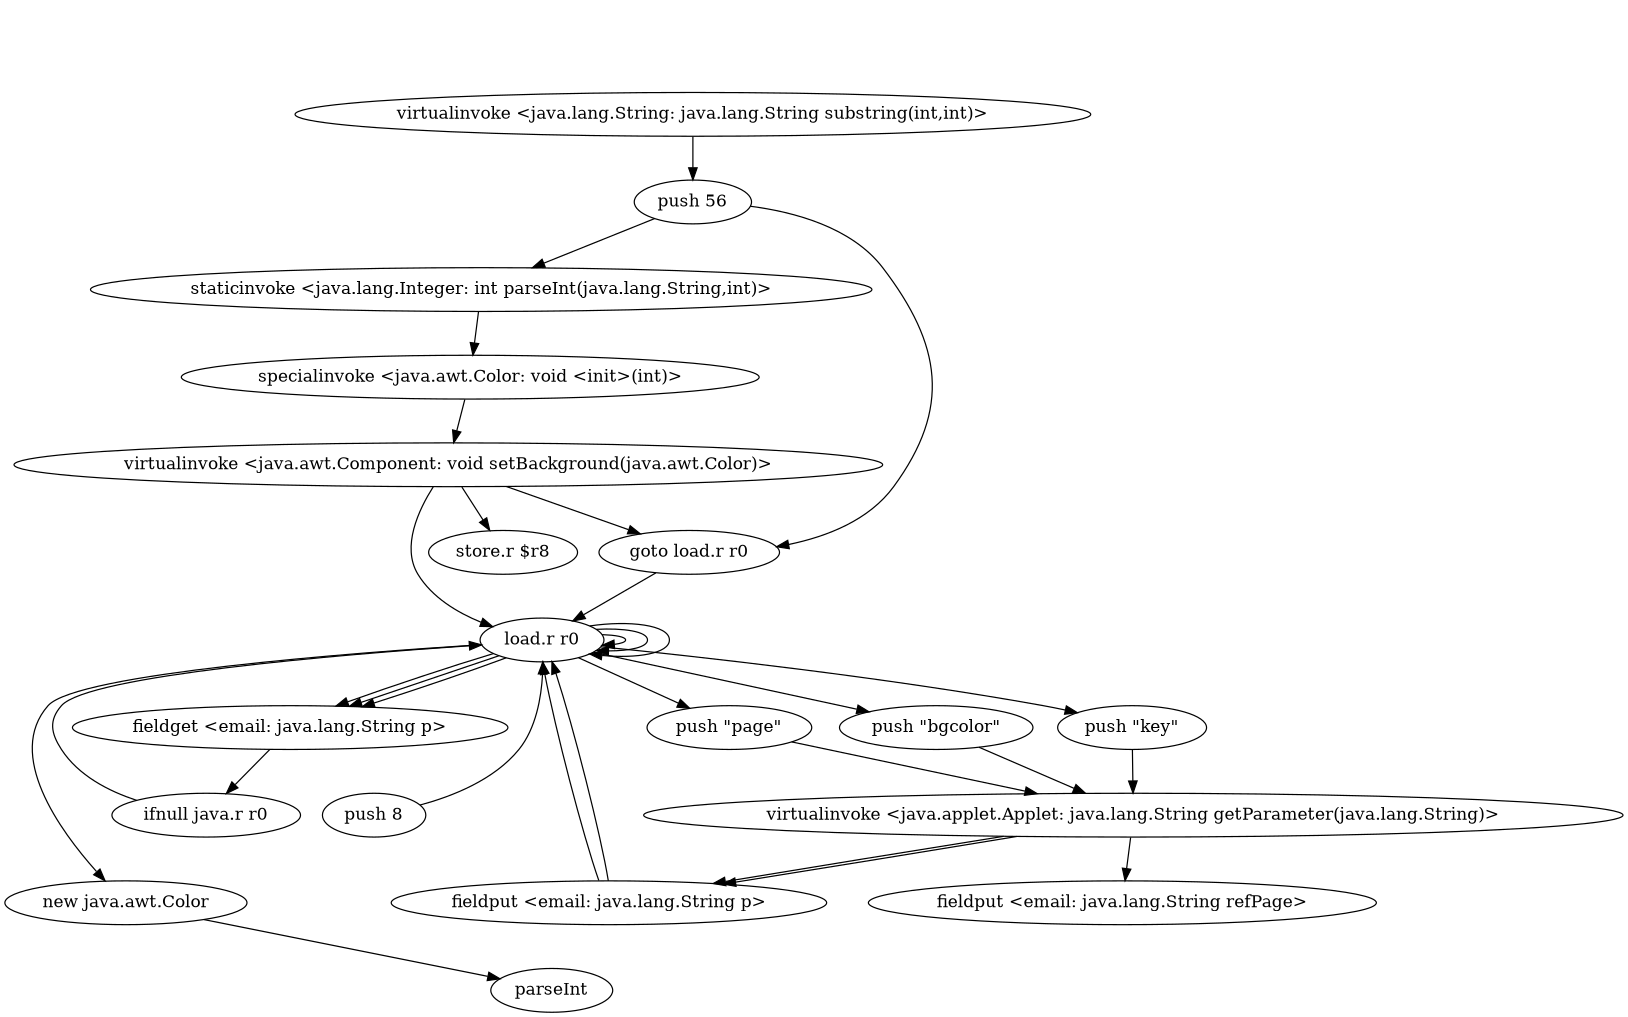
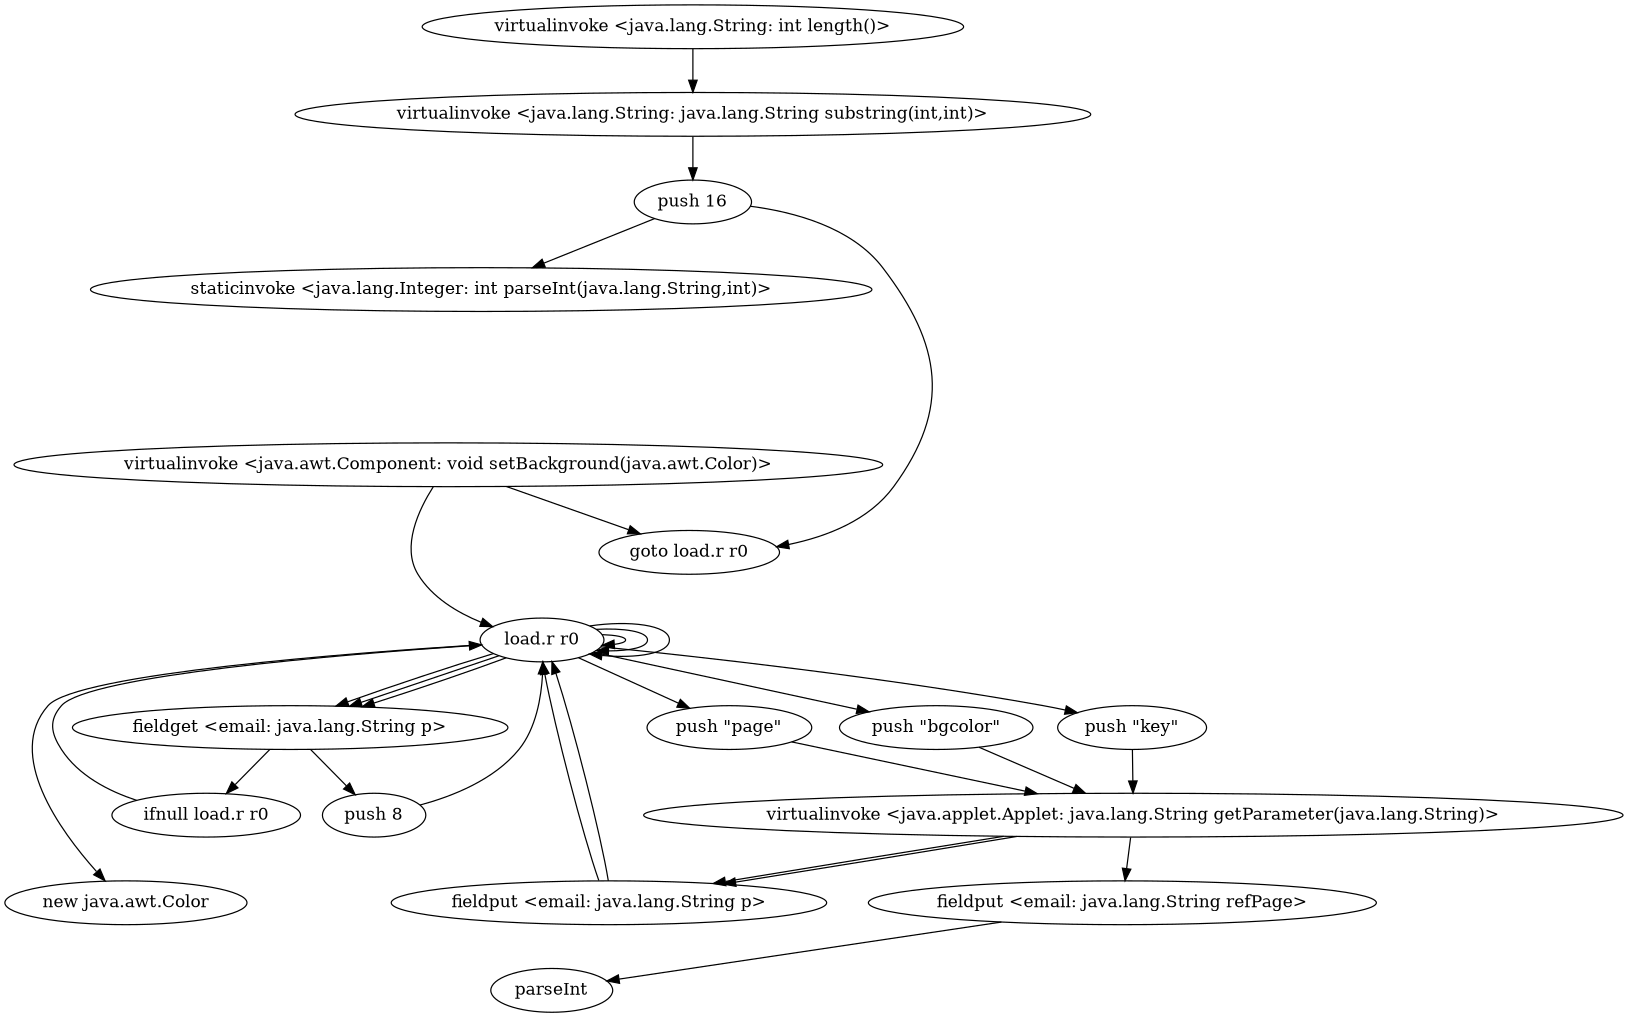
node "virtualinvoke <java.lang.String: int length()>": added
node "push 56": label "push 56" -> "push 16"
node "specialinvoke <java.awt.Color: void <init>(int)>": removed
node "store.r $r8": removed
edge "goto load.r r0" -> "load.r r0": removed
edge "fieldget <email: java.lang.String p>" -> "push 8": added
node "ifnull java.r r0": label "ifnull java.r r0" -> "ifnull load.r r0"
edge "new java.awt.Color" -> "parseInt": now "fieldput <email: java.lang.String refPage>" -> "parseInt"
